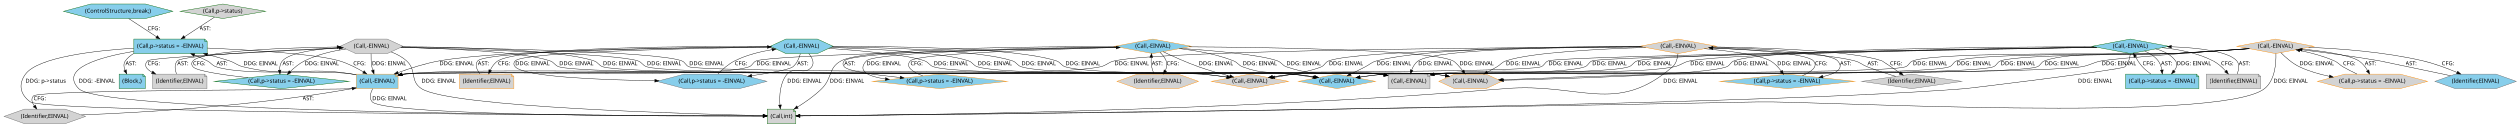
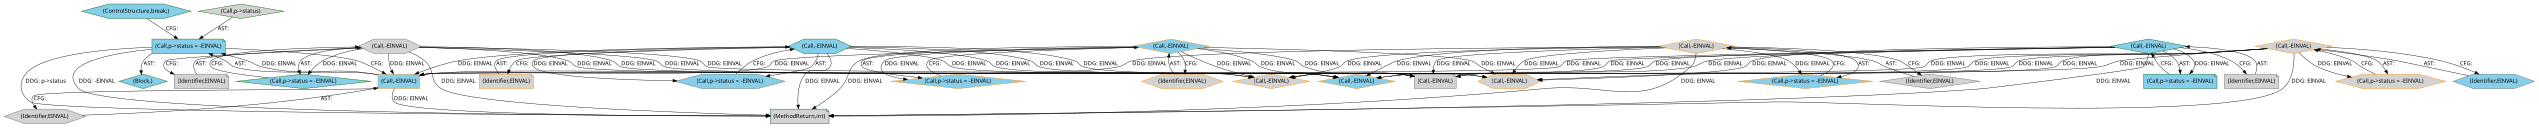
node "(Block,)": shape note -> diamond
node "(Call,int)": label "(Call,int)" -> "(MethodReturn,int)"
